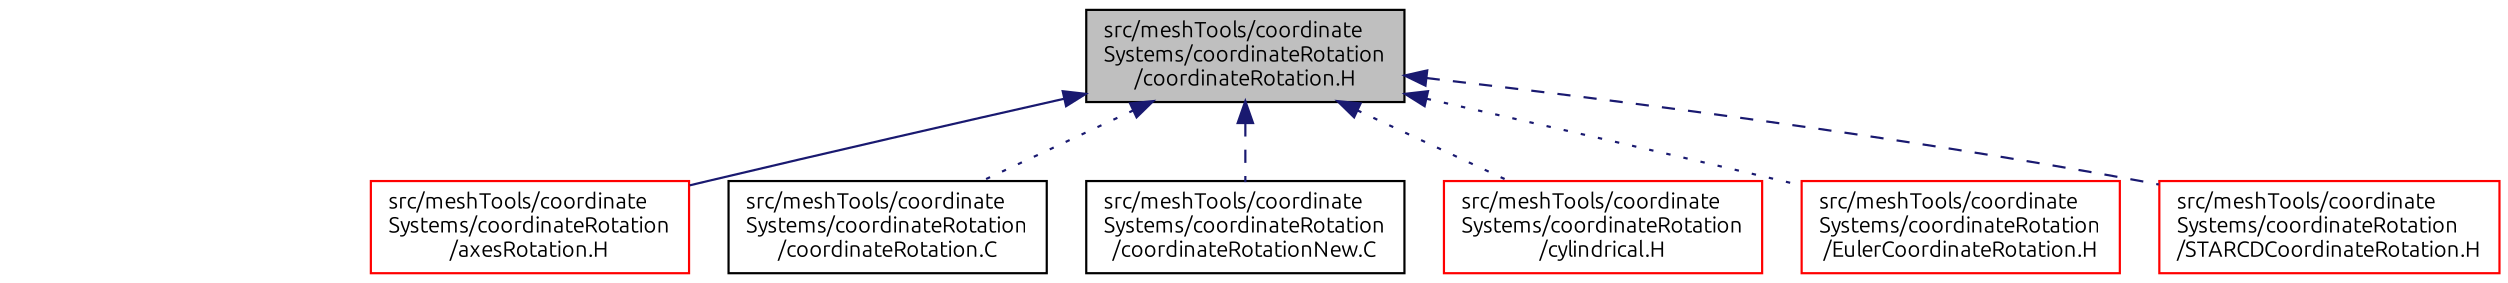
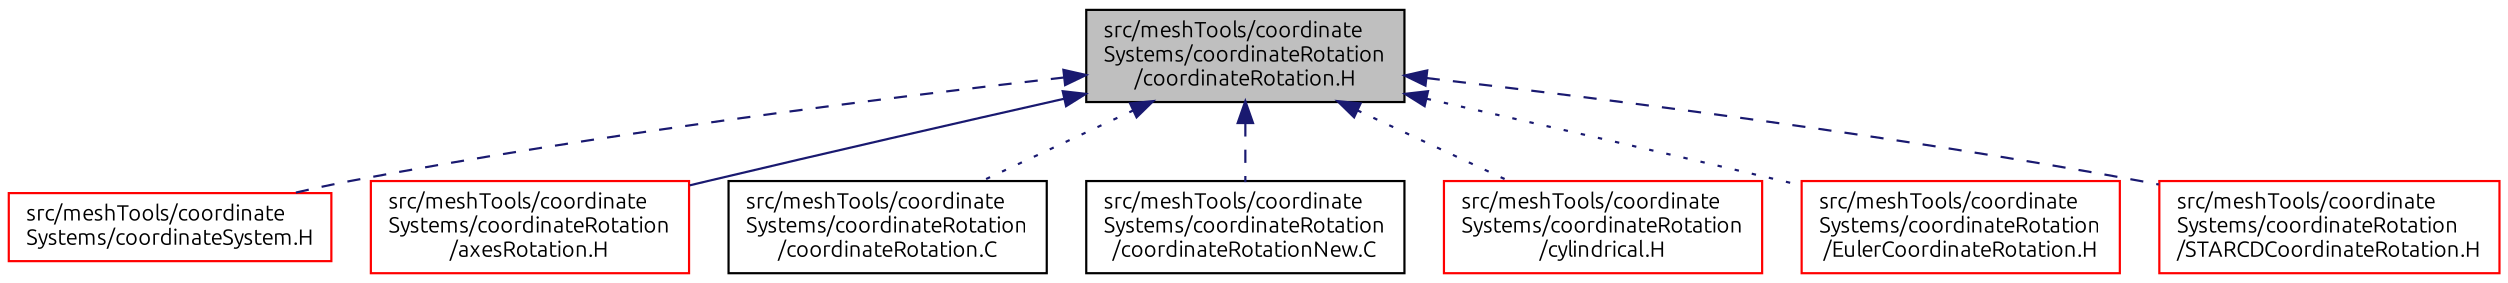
node "src/meshTools/coordinate Systems/coordinateSystem.H": added
